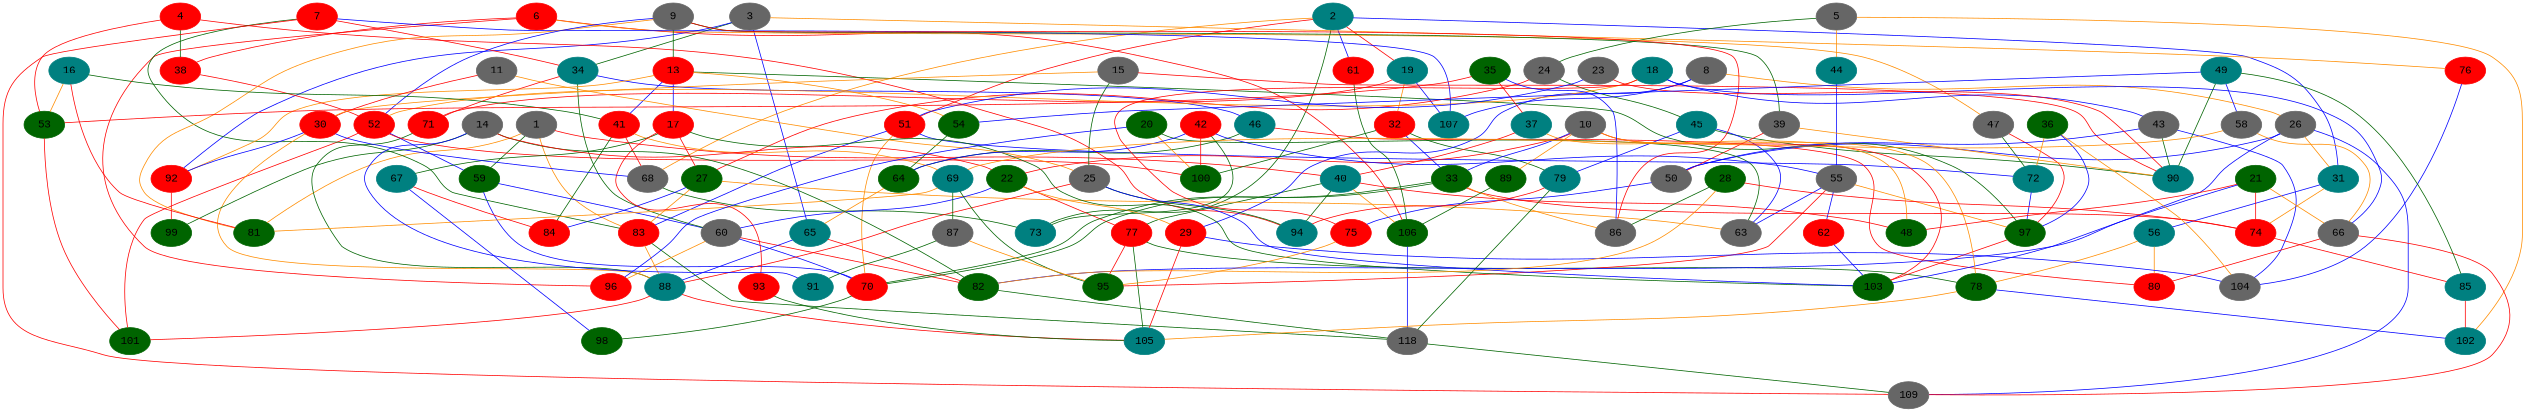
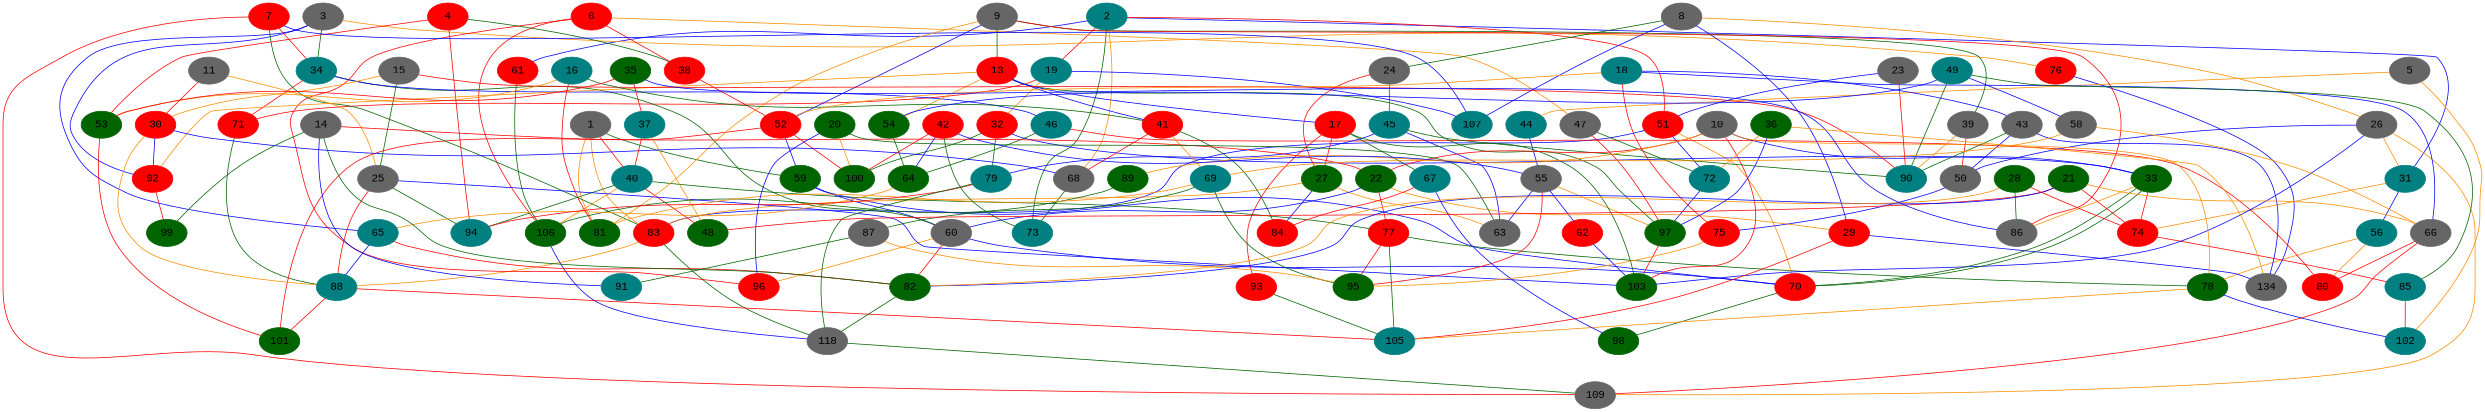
edge "5" -- "24": now "8" -- "24"
node "104": label "104" -> "134"
edge "26" -- "109": color blue -> darkorange
